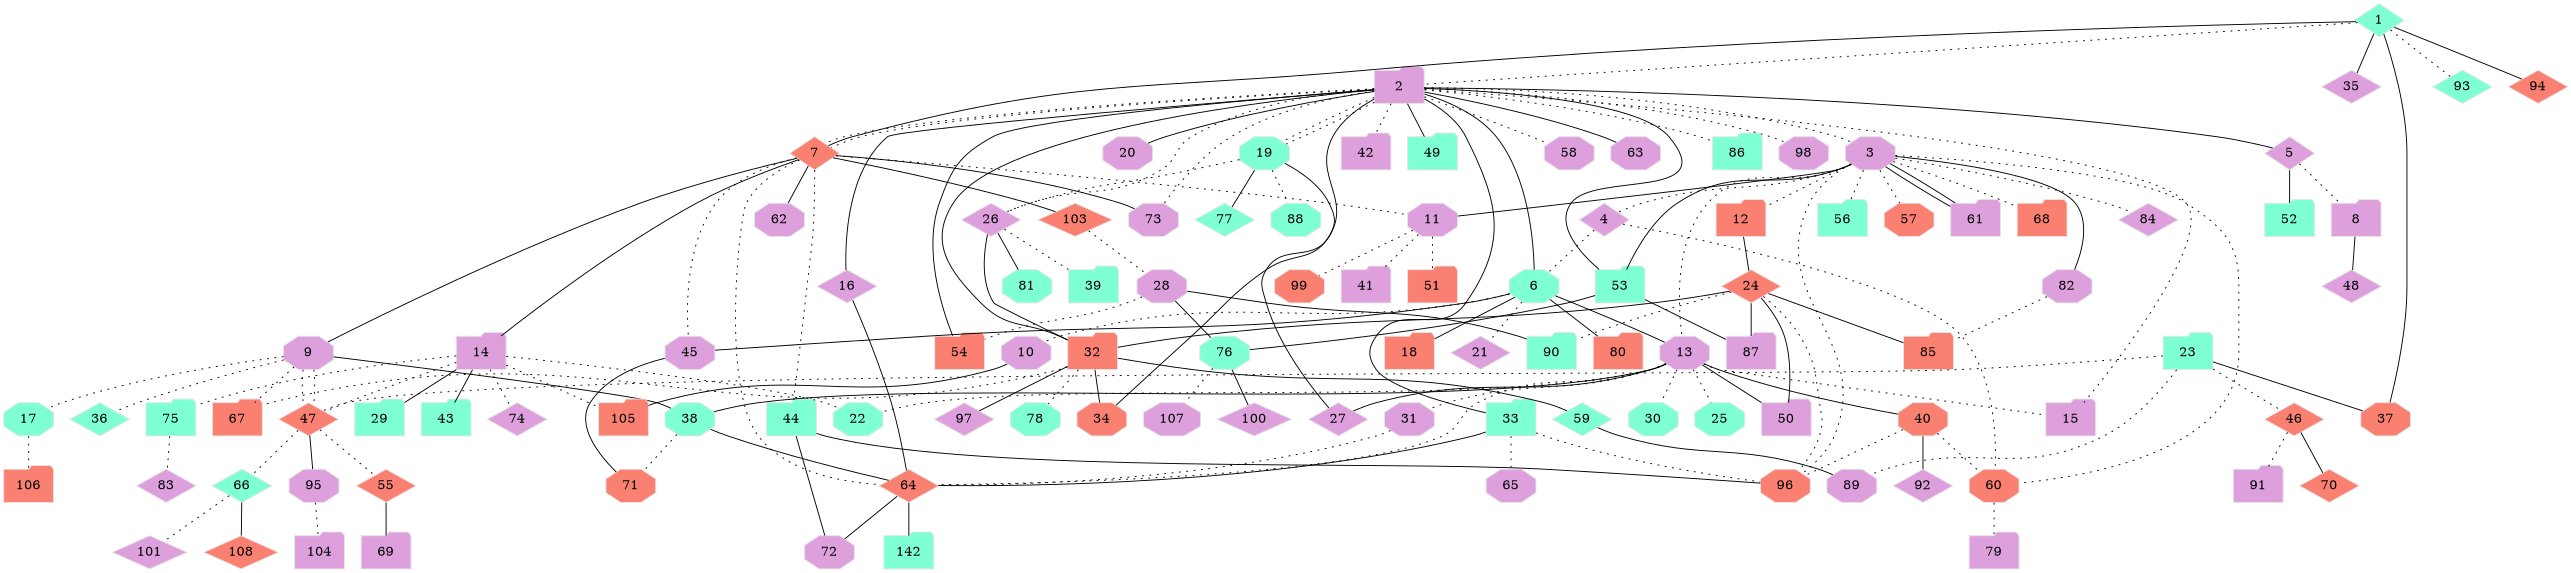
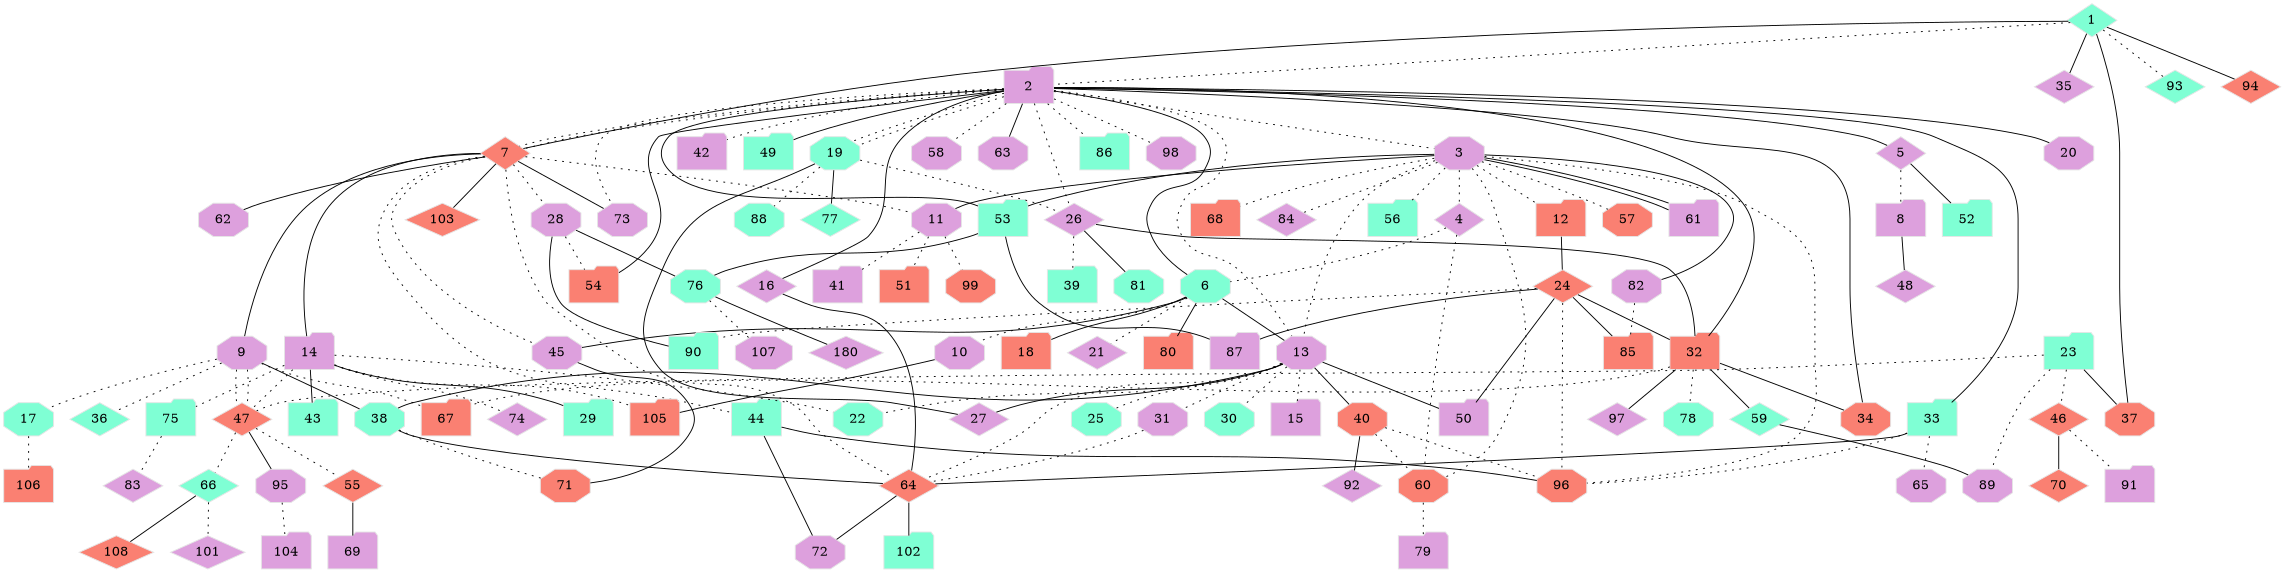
edge "2" -- "15": now "2" -- "13"
edge "103" -- "28": now "7" -- "28"
node "100": label "100" -> "180"
node "142": label "142" -> "102"
